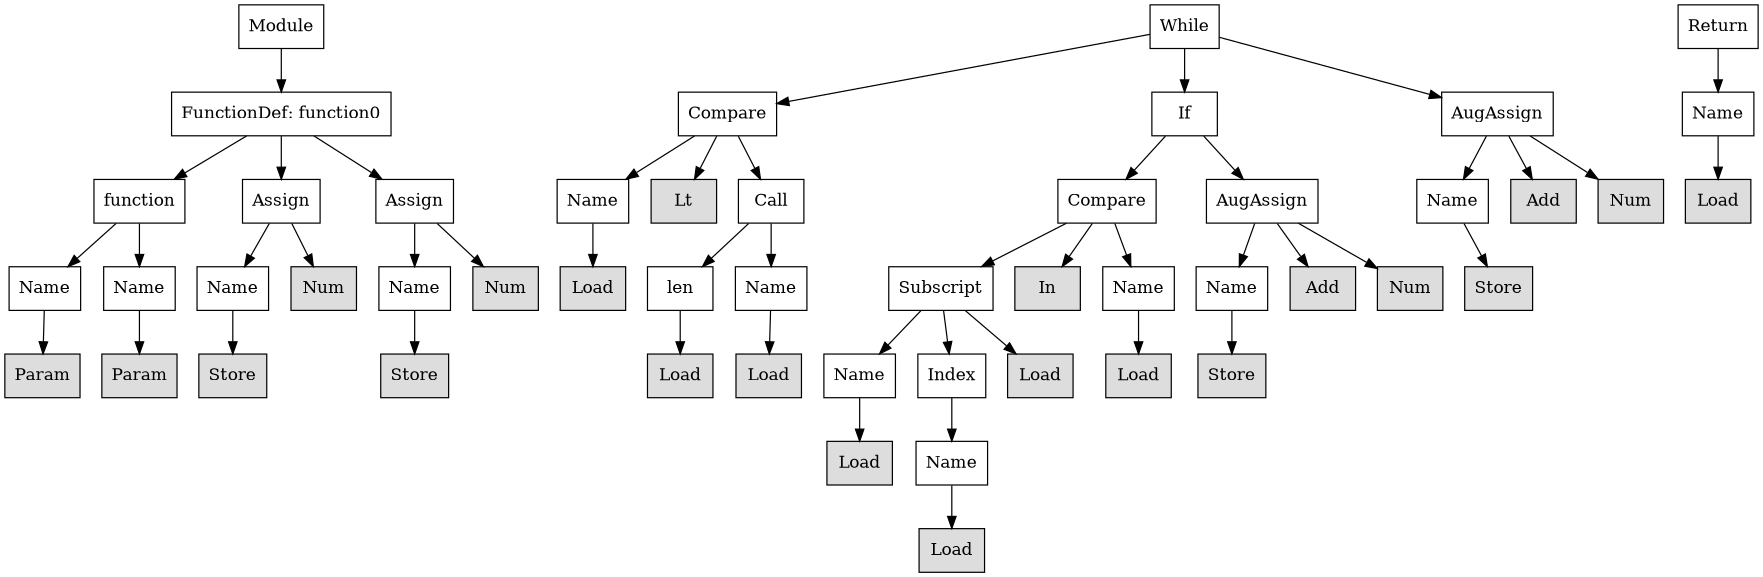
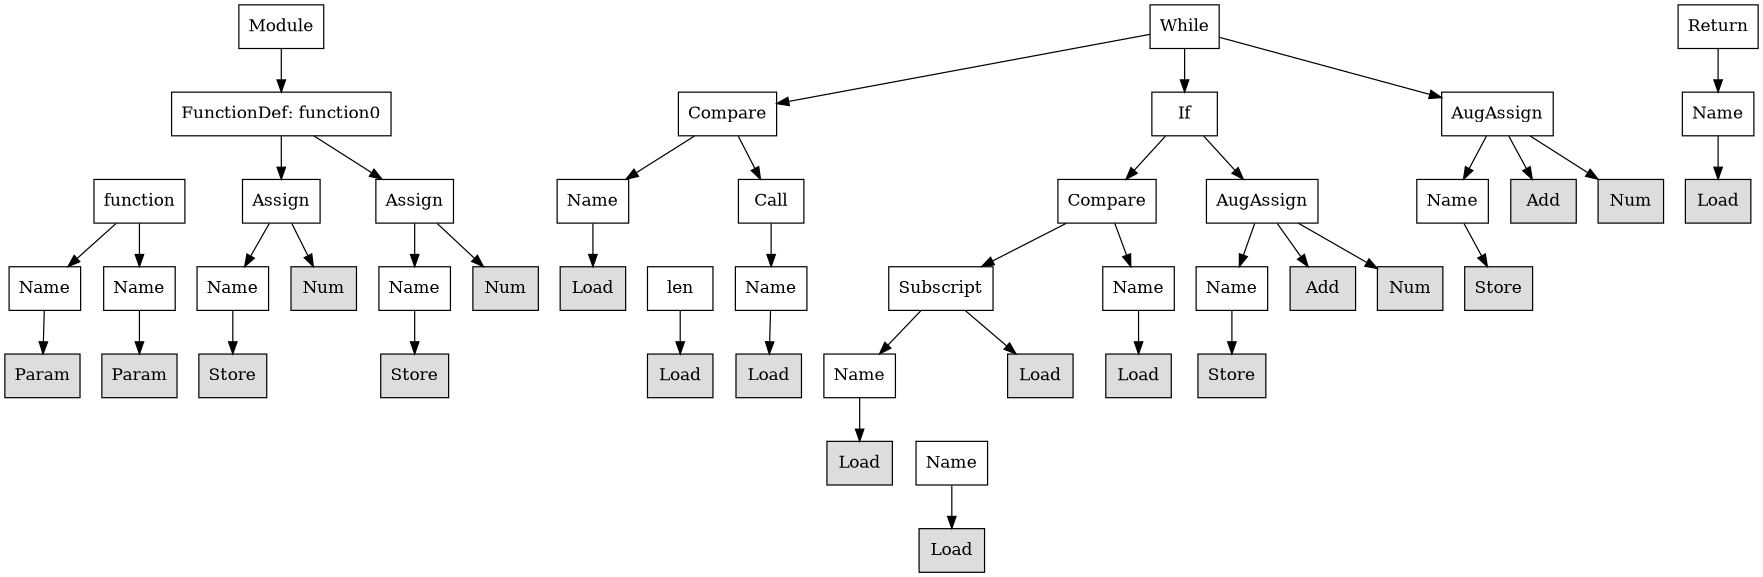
edge "FunctionDef: function0" -> "function": removed
node "Lt": removed
edge "Call" -> "len": removed
node "In": removed
node "Index": removed
